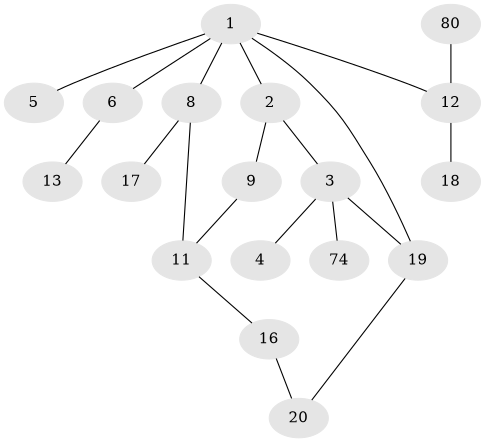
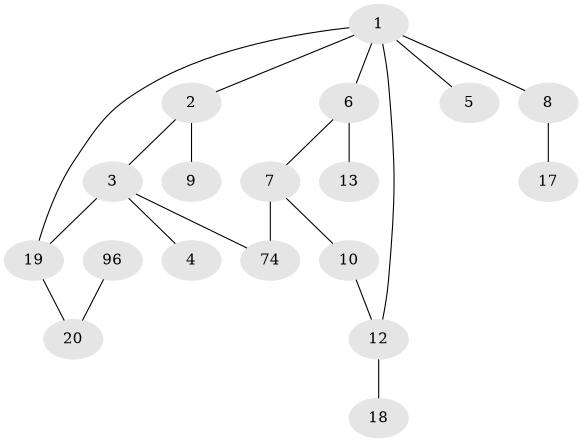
node "80": label "80" -> "10"
node "7": added
node "11": removed
node "16": label "16" -> "96"
